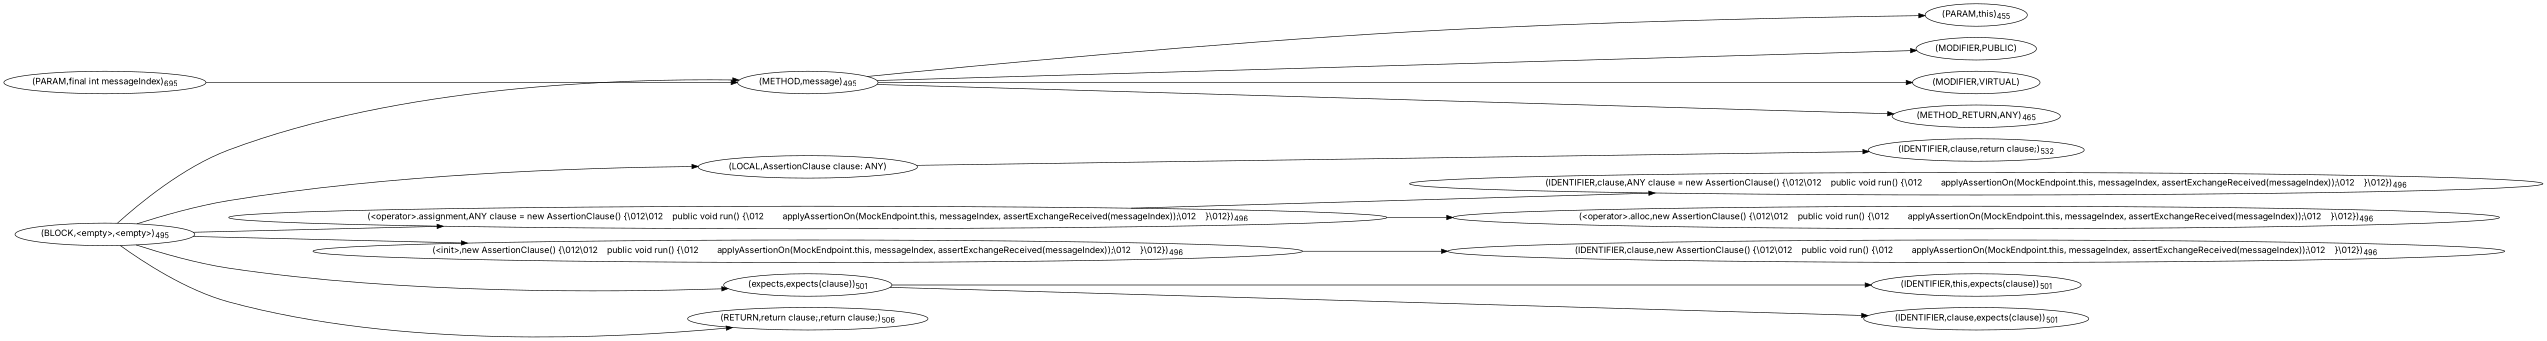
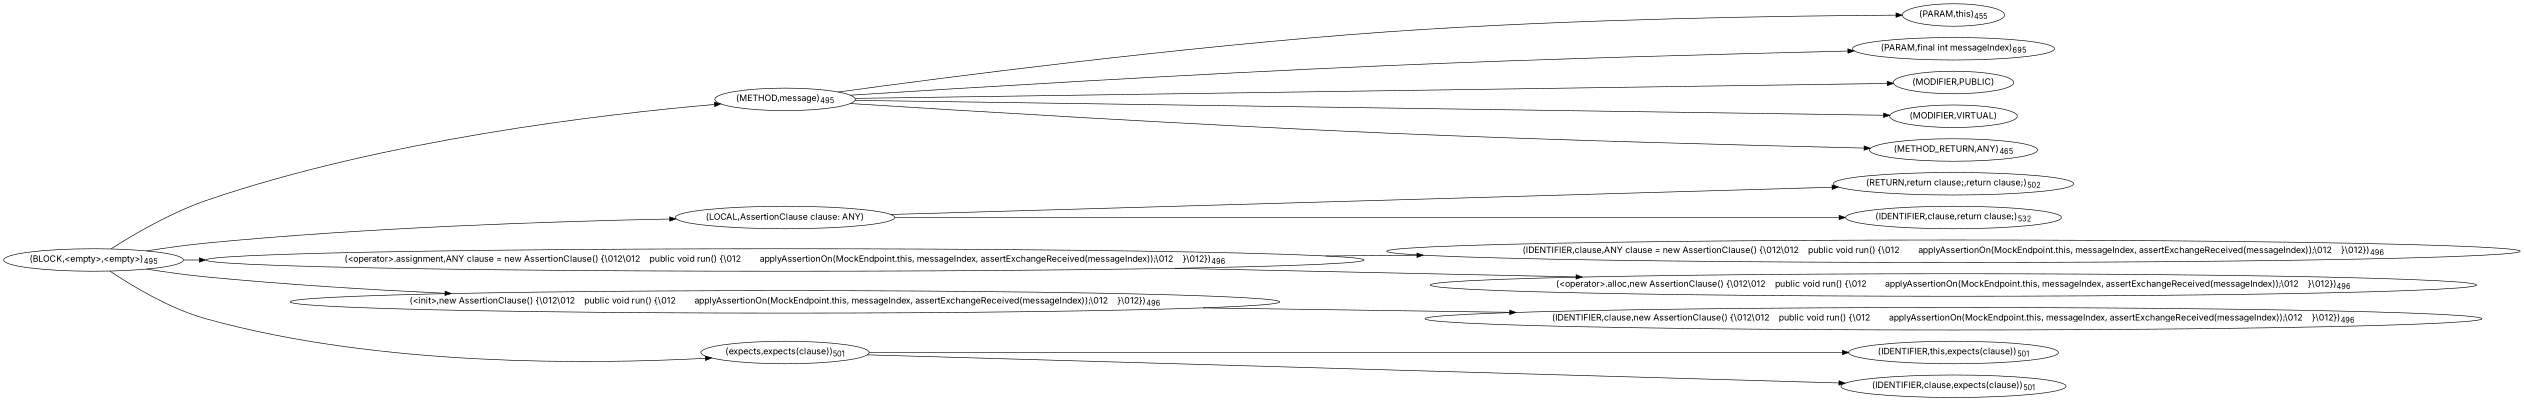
edge "(PARAM,final int messageIndex)" -> "(METHOD,message)": reversed
node "(RETURN,return clause;,return clause;)": text "506" -> "502"
edge "(BLOCK,<empty>,<empty>)" -> "(RETURN,return clause;,return clause;)": now "(LOCAL,AssertionClause clause: ANY)" -> "(RETURN,return clause;,return clause;)"
